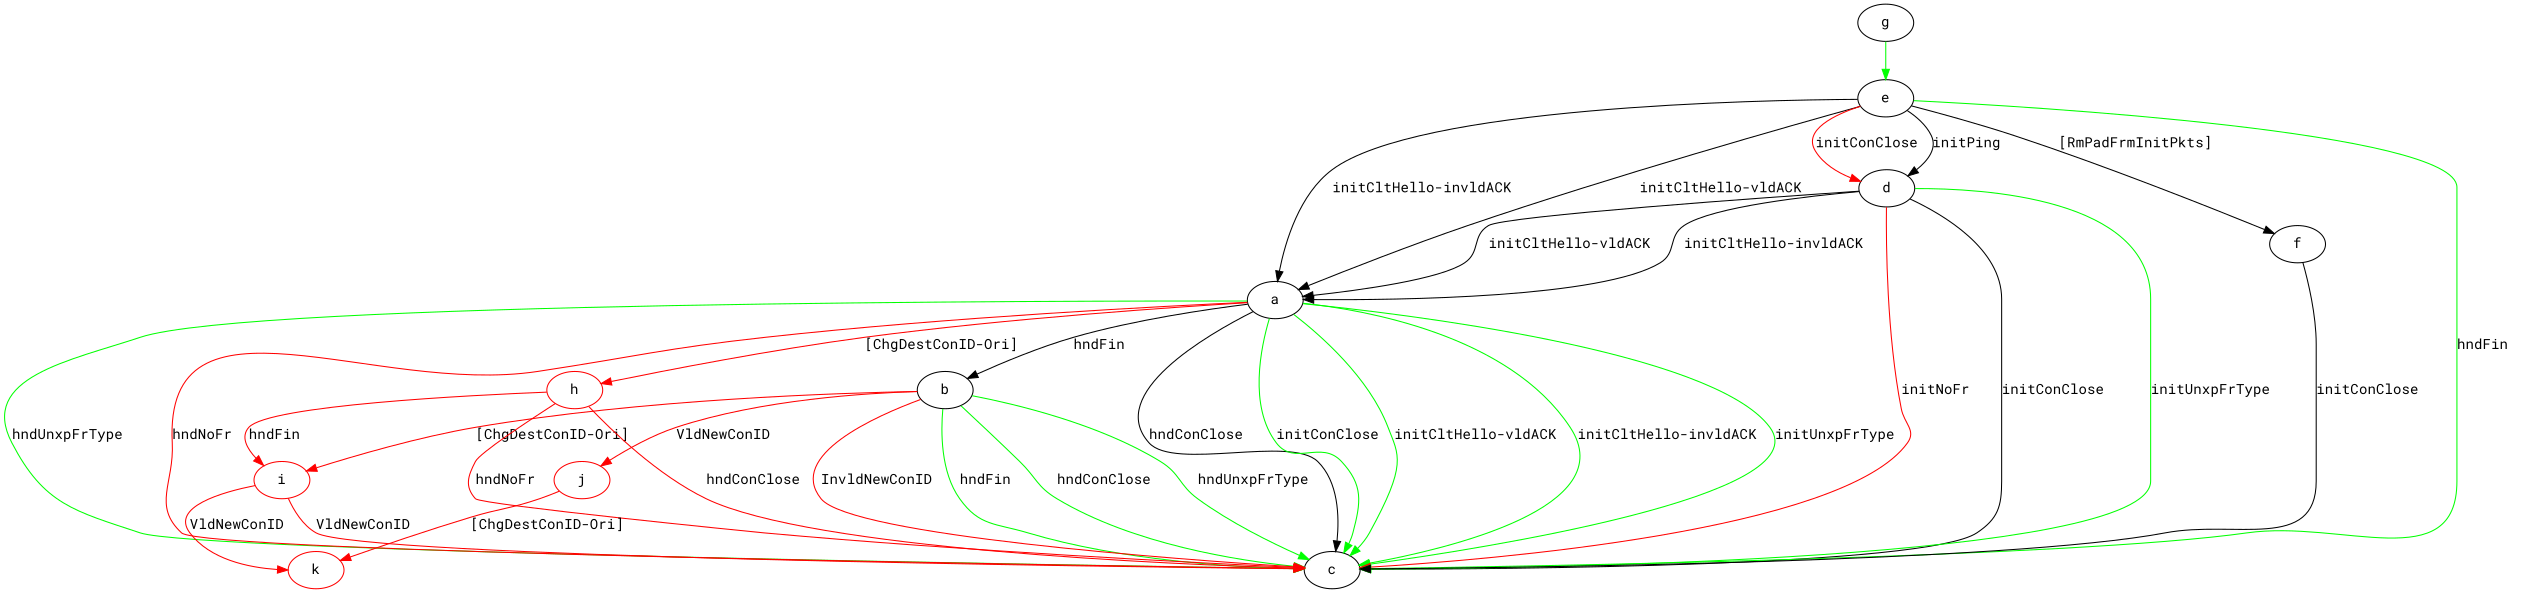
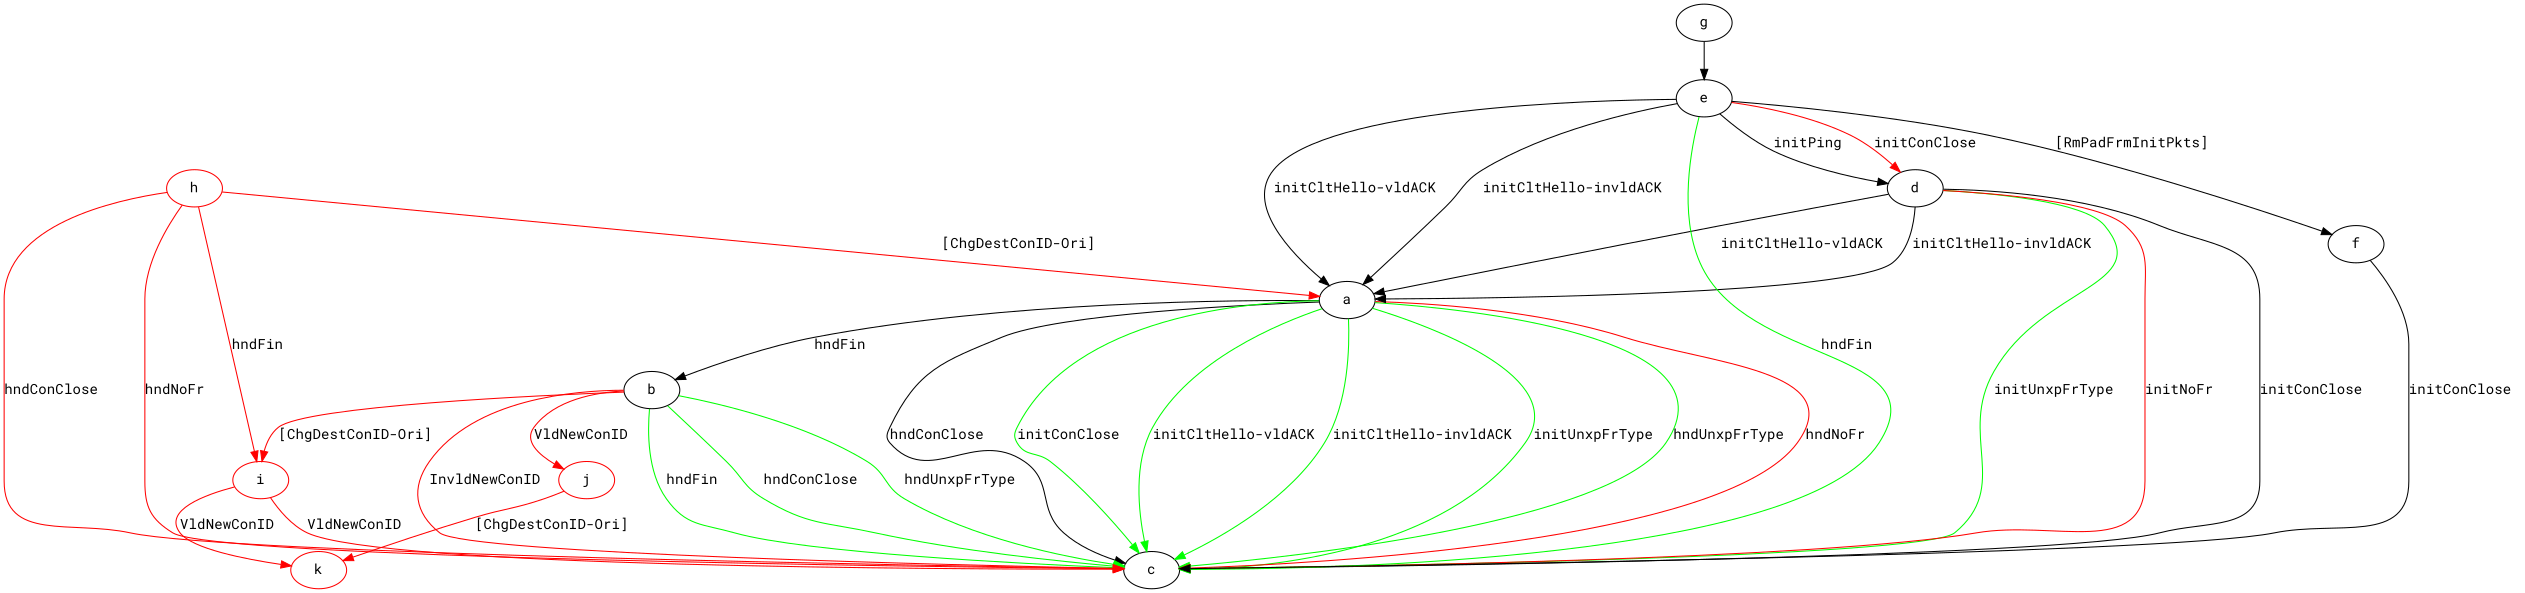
edge "g" -> "e": color green -> black
edge "a" -> "h": reversed
